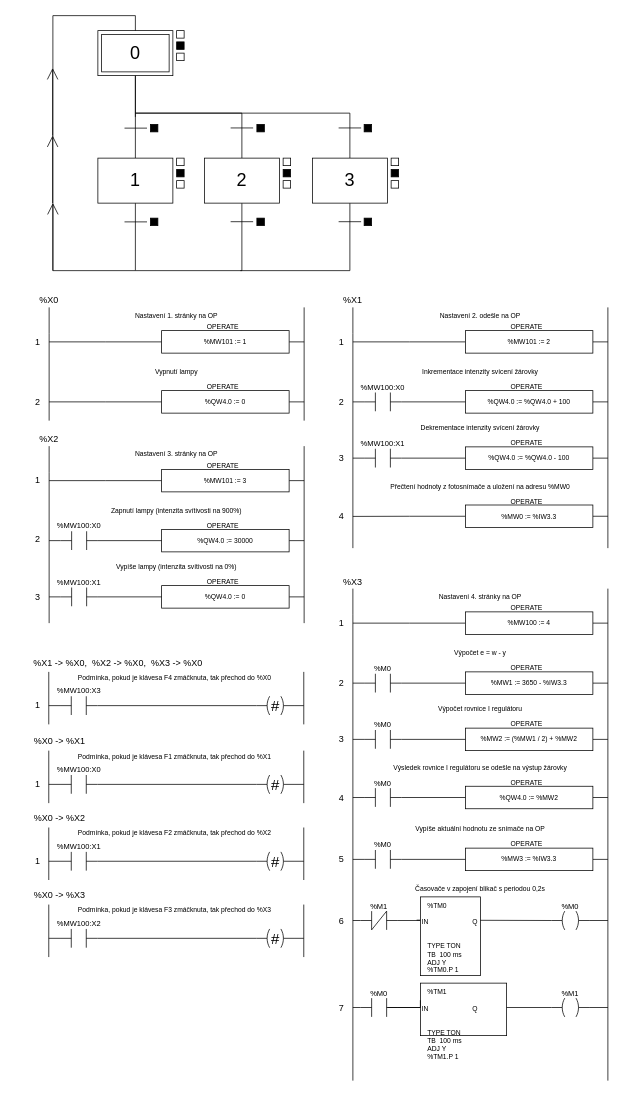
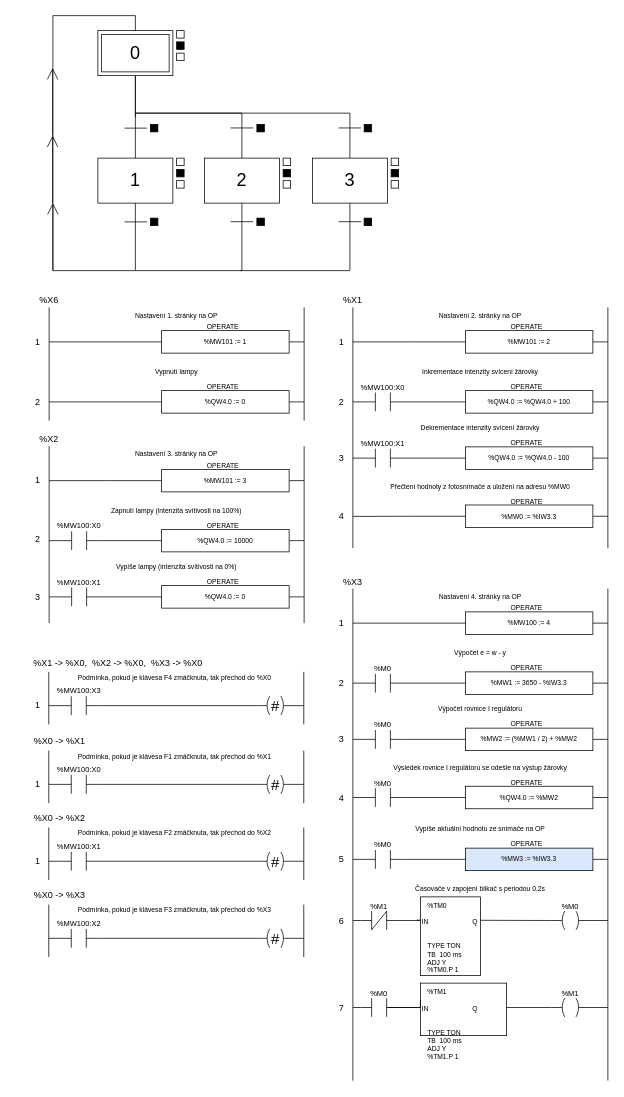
node "%X0": label "%X0" -> "%X6"
node "Nastavení 2. odešle na OP": label "Nastavení 2. odešle na OP" -> "Nastavení 2. stránky na OP"
node "Zapnutí lampy (intenzita svítivosti na 900%)": label "Zapnutí lampy (intenzita svítivosti na 900%)" -> "Zapnutí lampy (intenzita svítivosti na 100%)"
node "%QW4.0 := 30000": label "%QW4.0 := 30000" -> "%QW4.0 := 10000"
node "%MW3 := %IW3.3": fillcolor #ffffff -> #dae8fc
